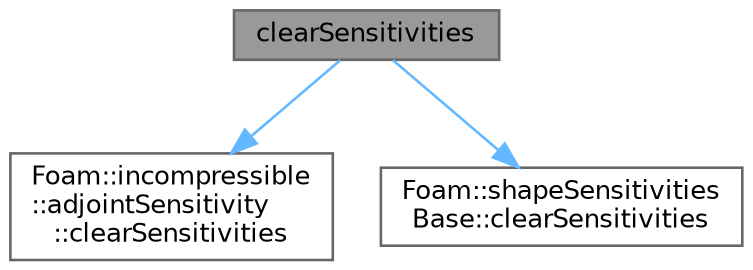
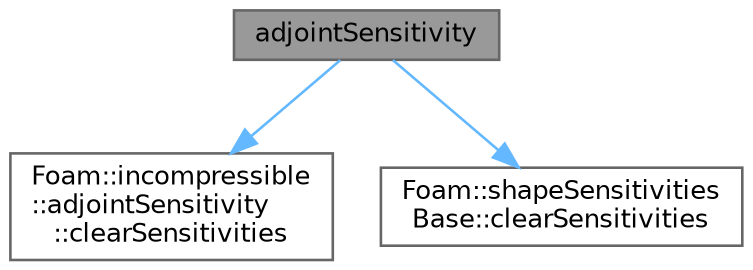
node "clearSensitivities": label "clearSensitivities" -> "adjointSensitivity"
